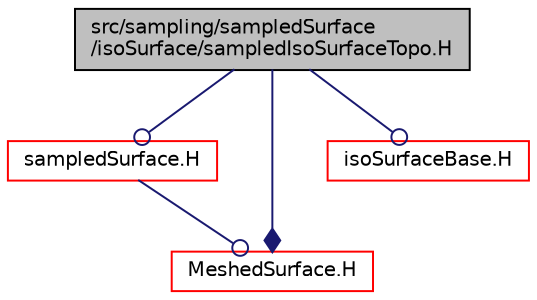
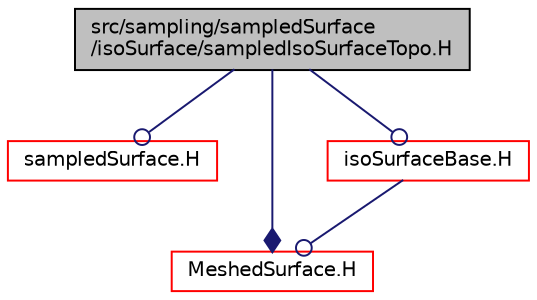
edge "sampledSurface.H" -> "MeshedSurface.H": now "isoSurfaceBase.H" -> "MeshedSurface.H"
